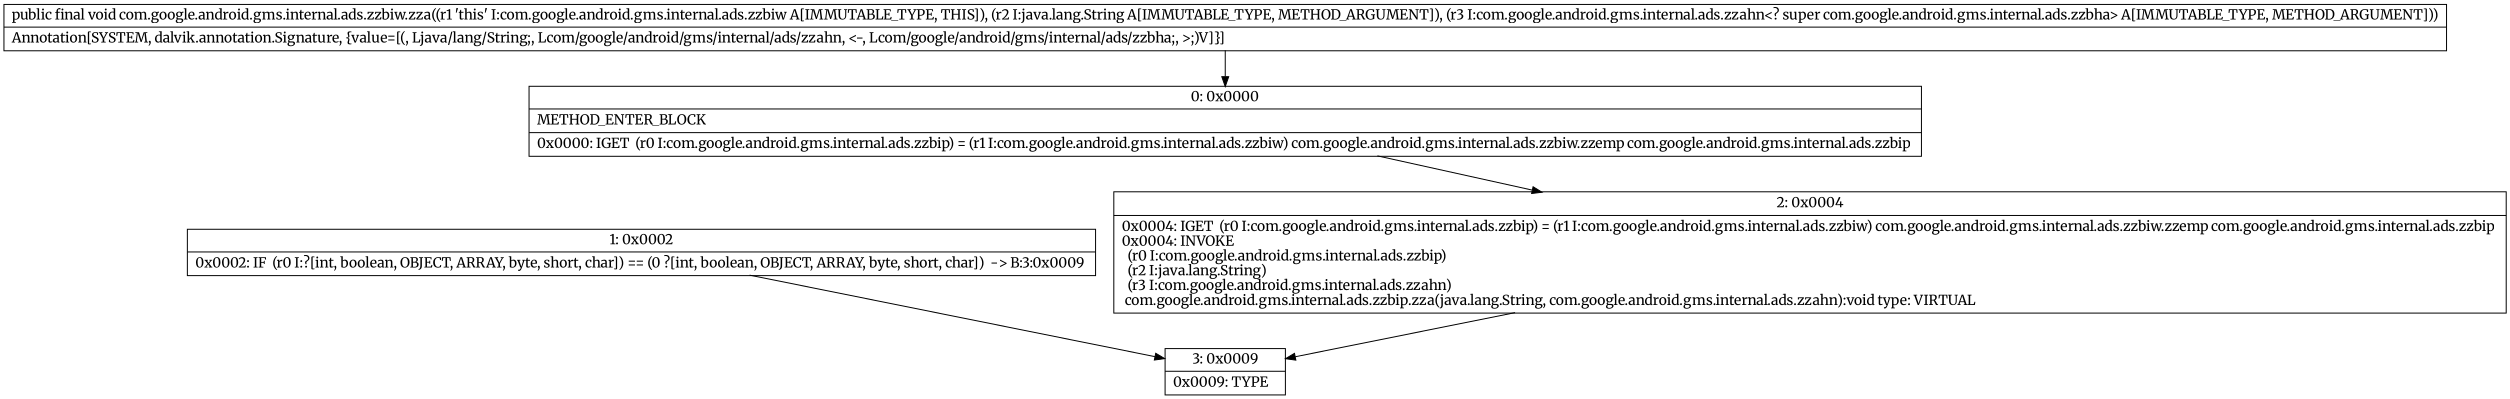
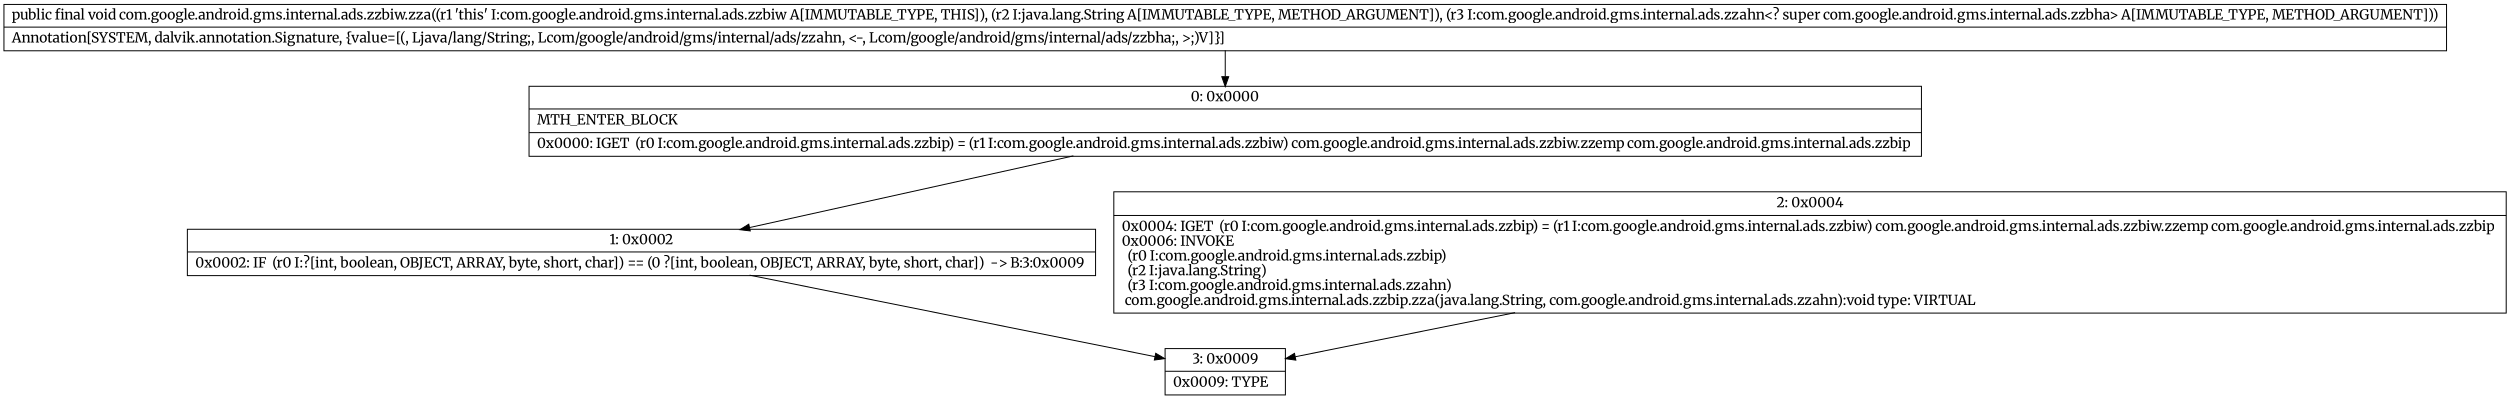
node "0: 0x0000": text "METHOD_ENTER_BLOCK" -> "MTH_ENTER_BLOCK"
edge "0: 0x0000" -> "2: 0x0004": now "0: 0x0000" -> "1: 0x0002"
node "2: 0x0004": text "0x0004: INVOKE" -> "0x0006: INVOKE"
